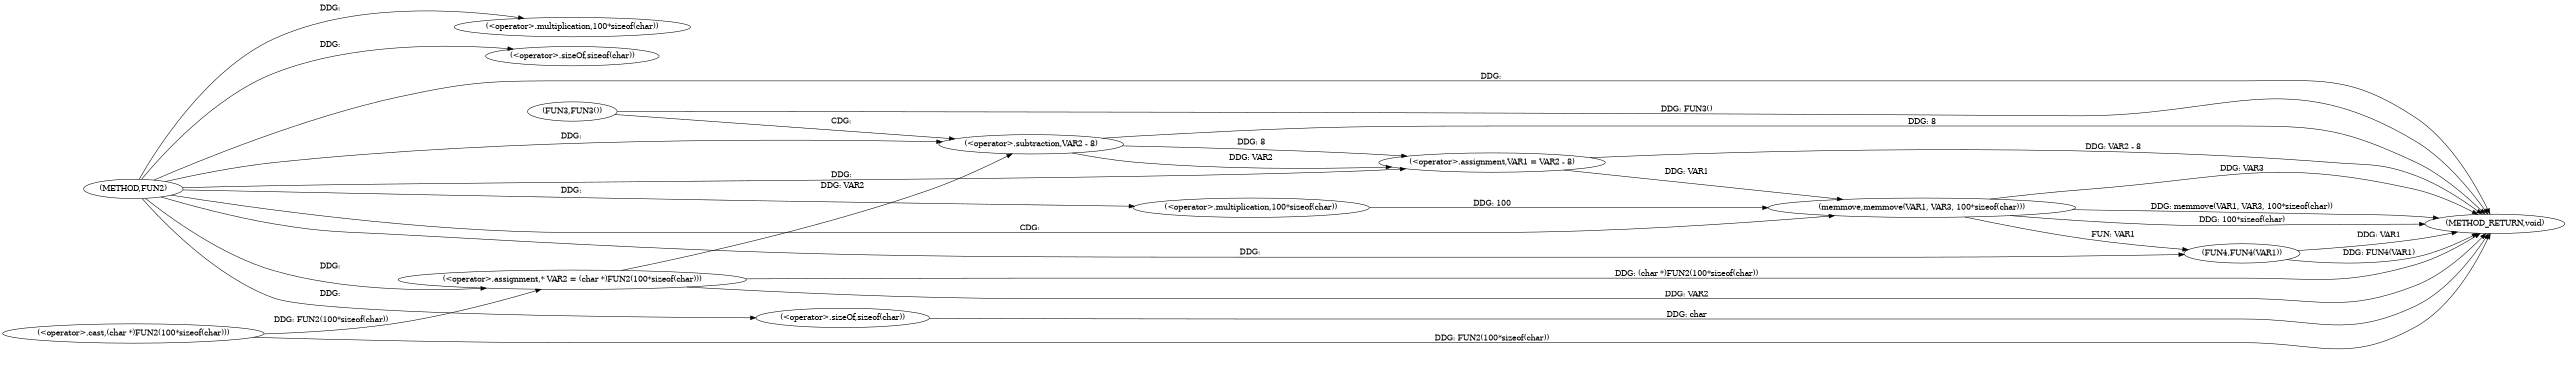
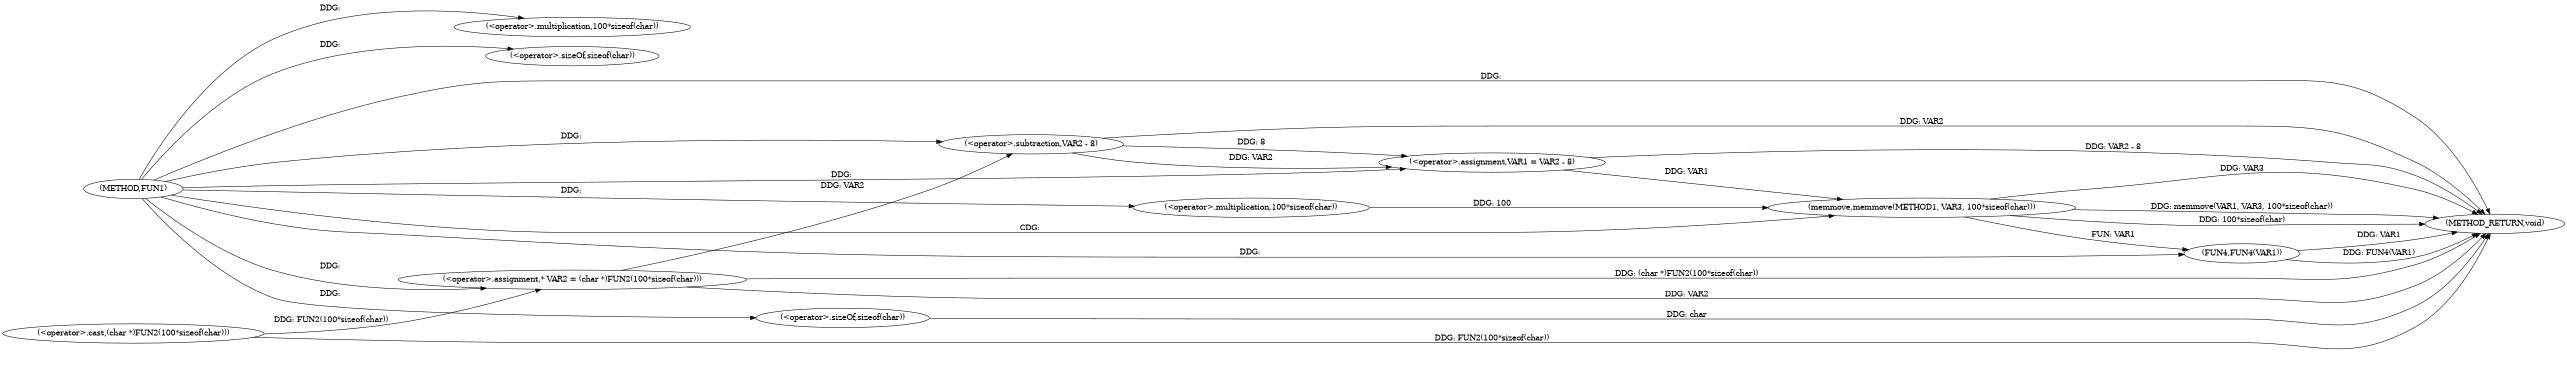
node "(FUN3,FUN3())": removed
edge "(<operator>.subtraction,VAR2 - 8)" -> "(METHOD_RETURN,void)": label "DDG: 8" -> "DDG: VAR2"
node "(METHOD,FUN2)": label "(METHOD,FUN2)" -> "(METHOD,FUN1)"
node "(memmove,memmove(VAR1, VAR3, 100*sizeof(char)))": label "(memmove,memmove(VAR1, VAR3, 100*sizeof(char)))" -> "(memmove,memmove(METHOD1, VAR3, 100*sizeof(char)))"
